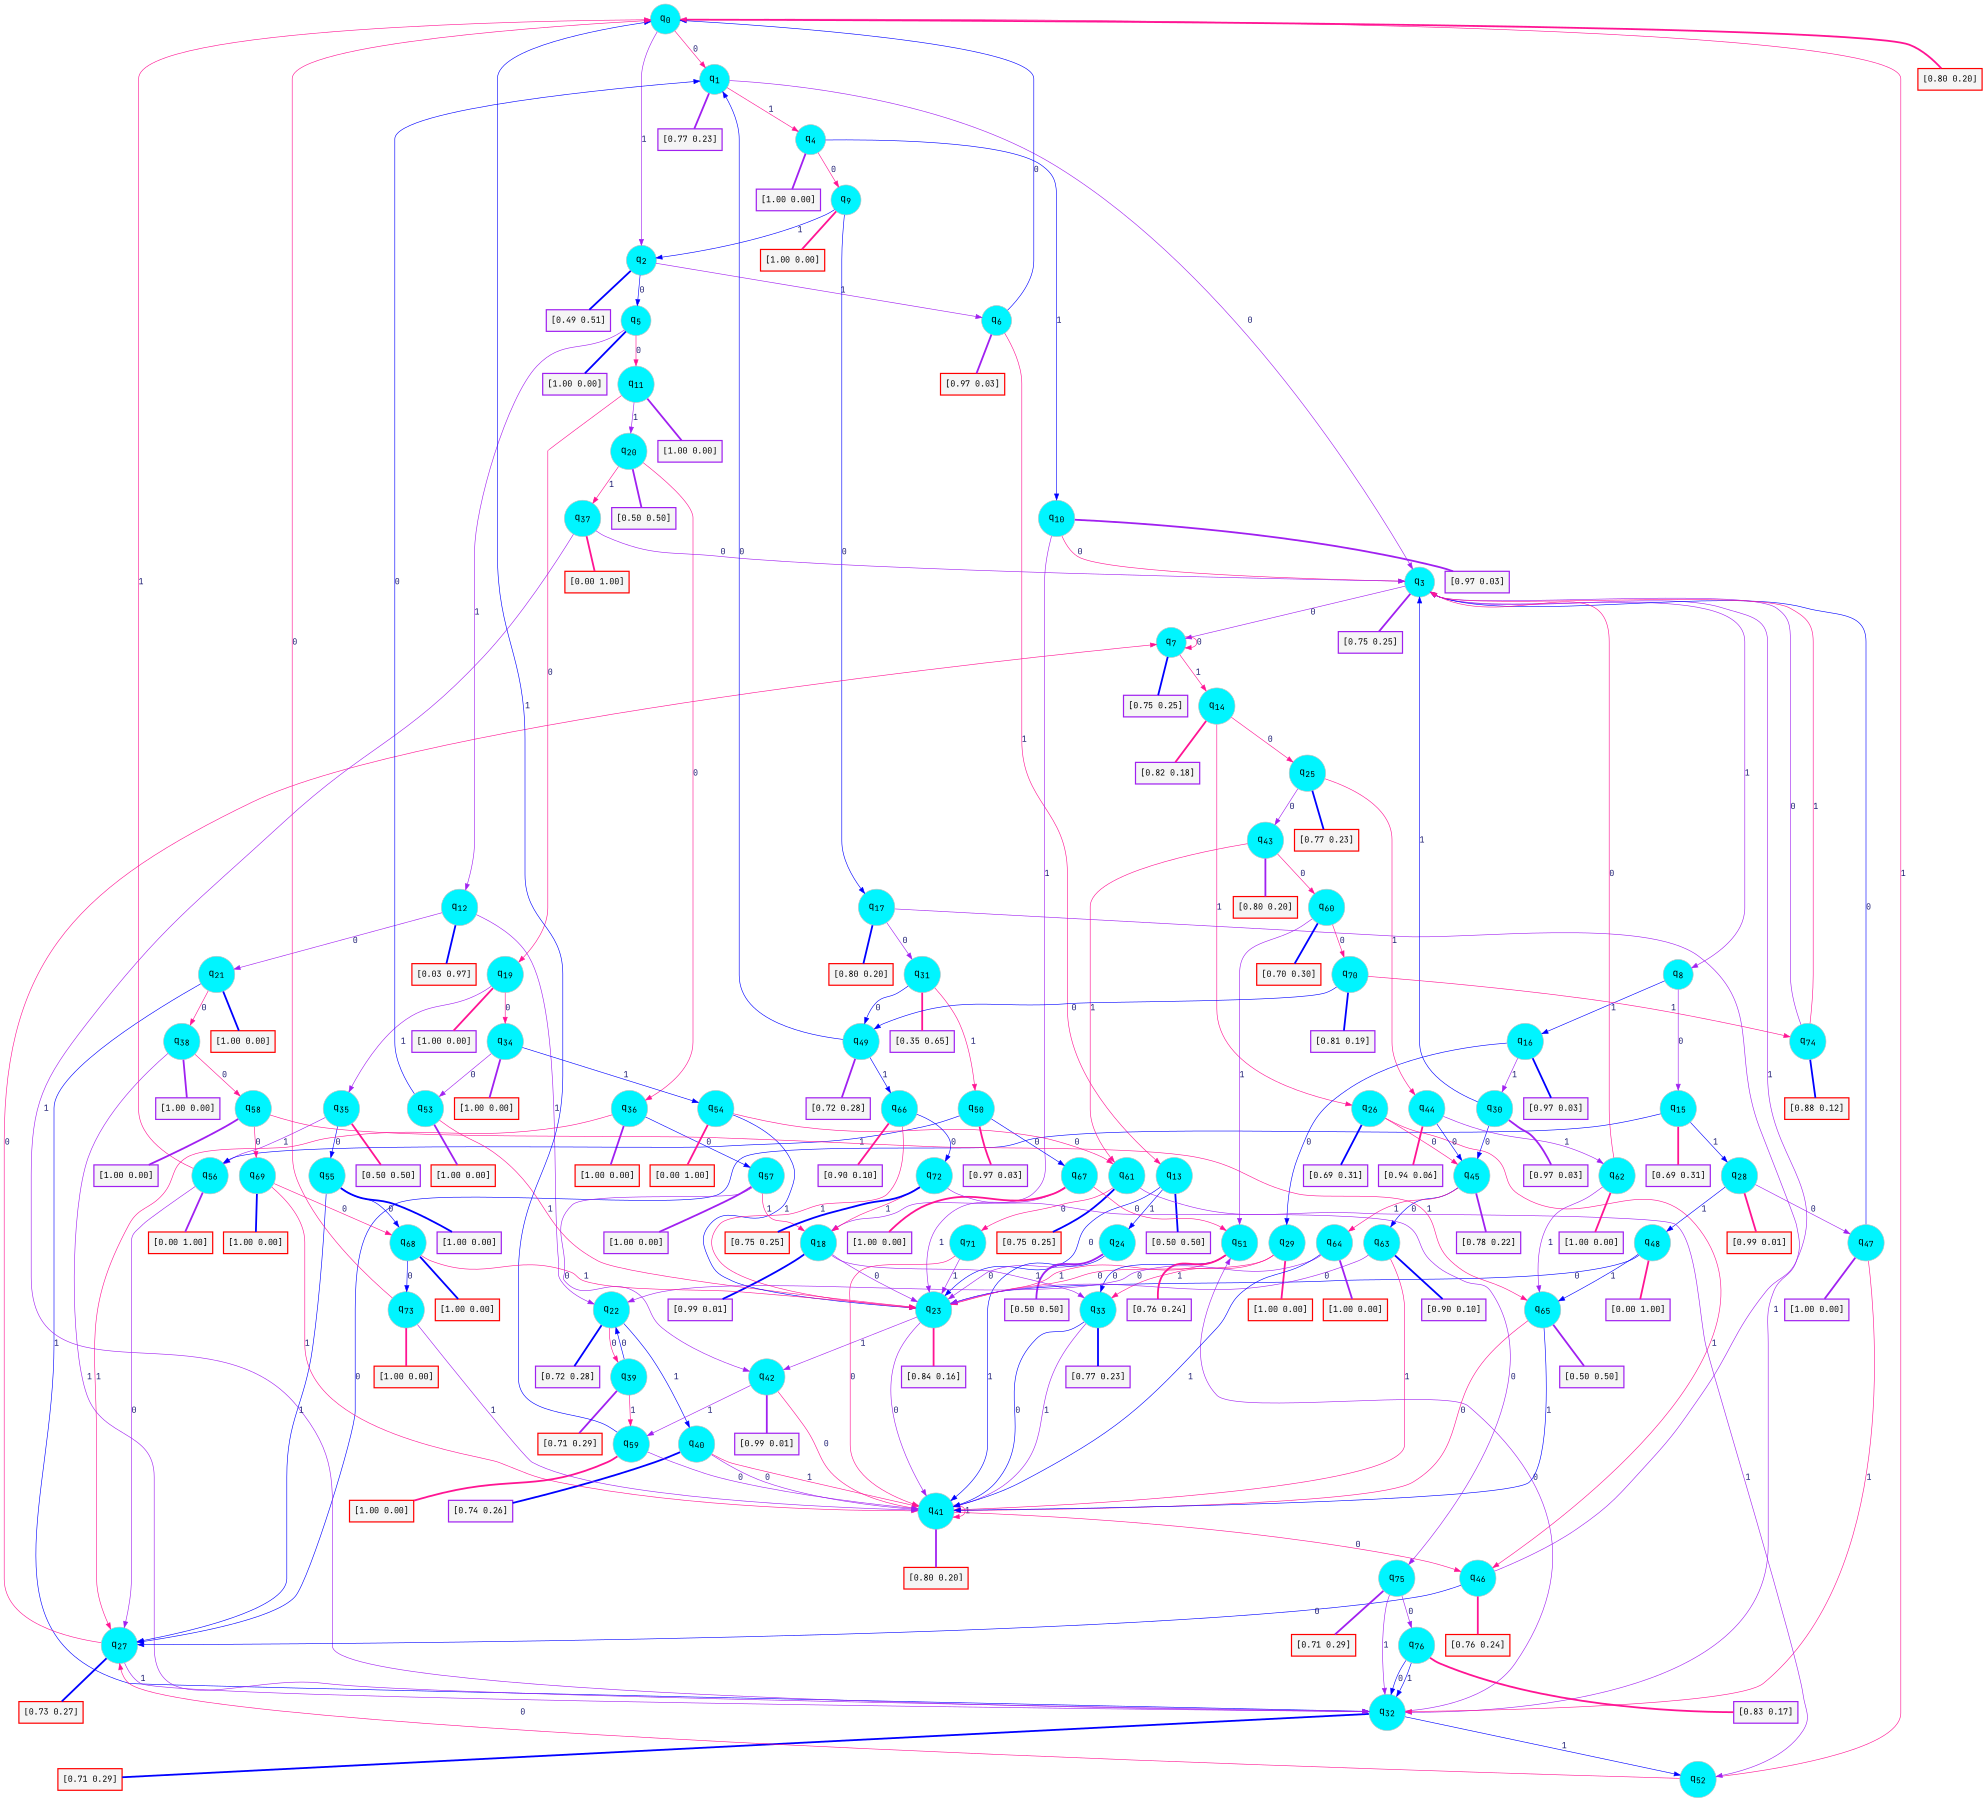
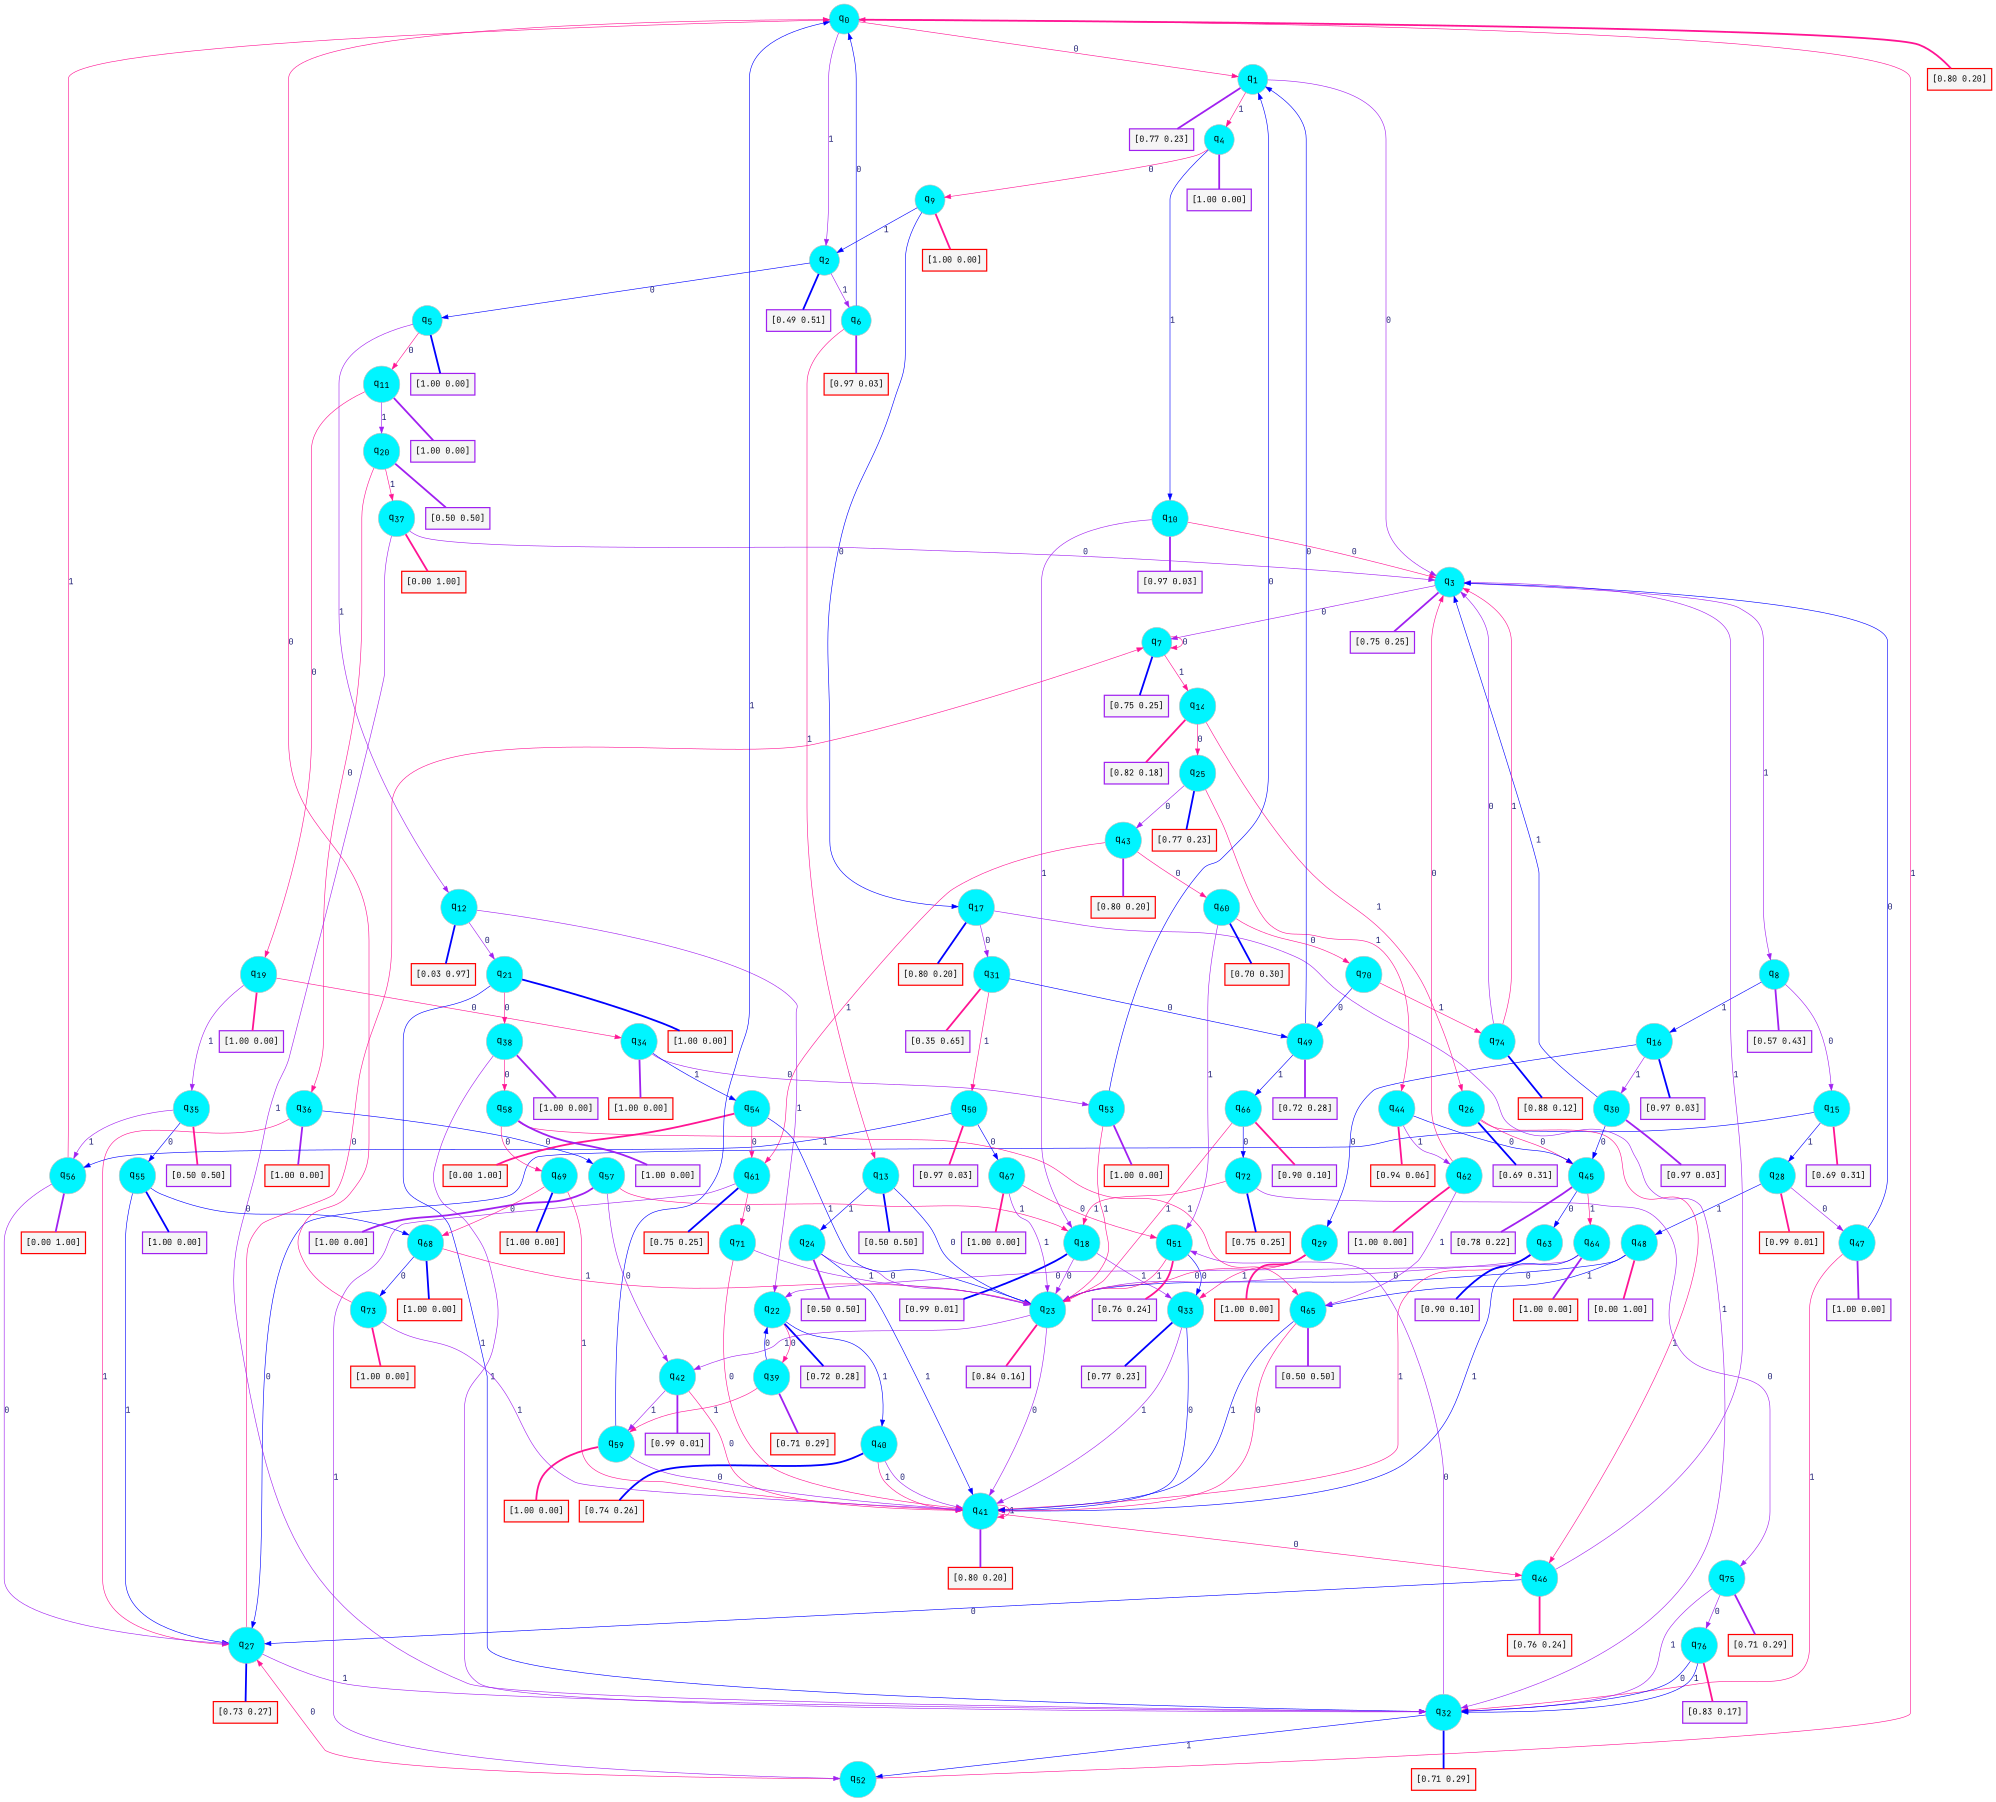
node "[0.81 0.19]": removed
node "[0.57 0.43]": added
node "[0.94 0.06]": color purple -> red
node "[0.74 0.26]": color purple -> red
